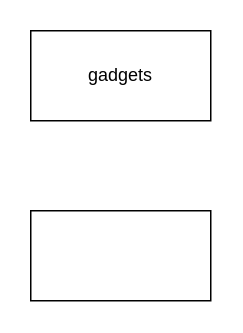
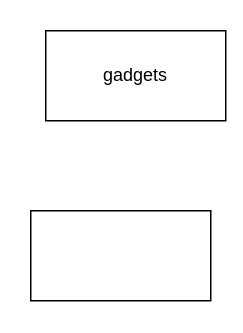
node "gadgets": moved (121, 76) -> (136, 76)
